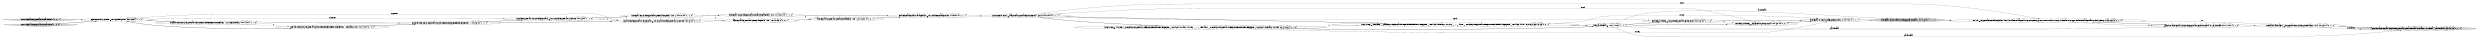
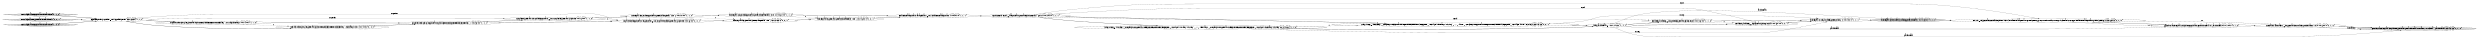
node "testMultipleValueKeyGeneratorNonPartitioned['0', '1', '0']": added
